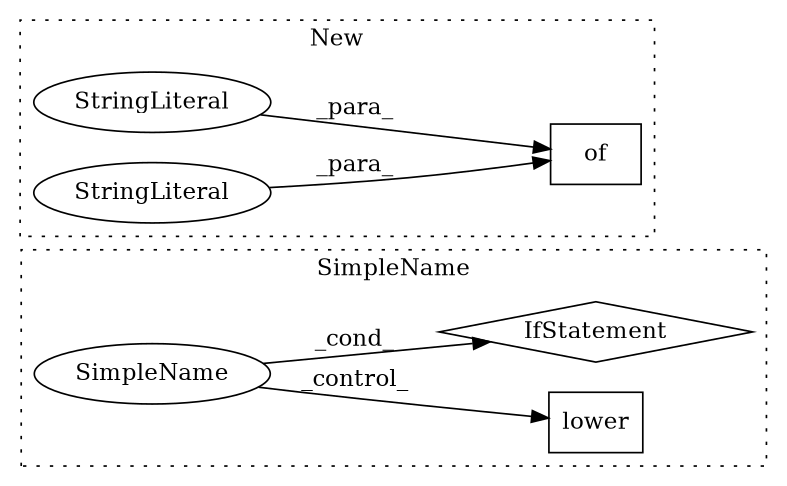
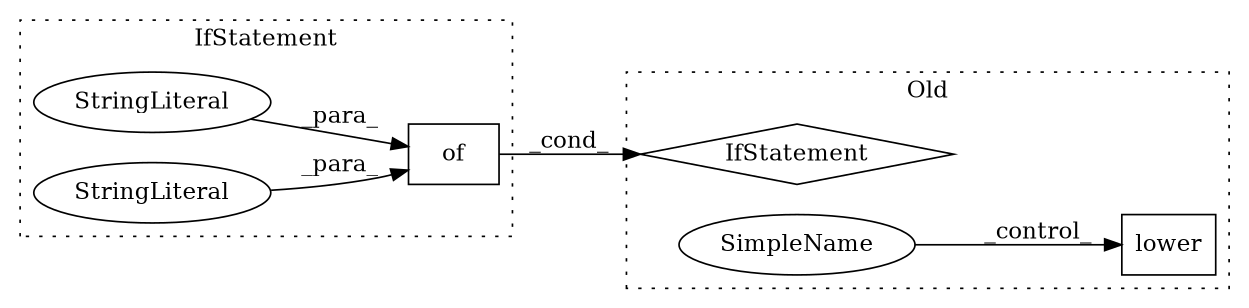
cluster "New": label "New" -> "IfStatement"
cluster "SimpleName": label "SimpleName" -> "Old"
edge "SimpleName" -> "IfStatement": now "of" -> "IfStatement"
